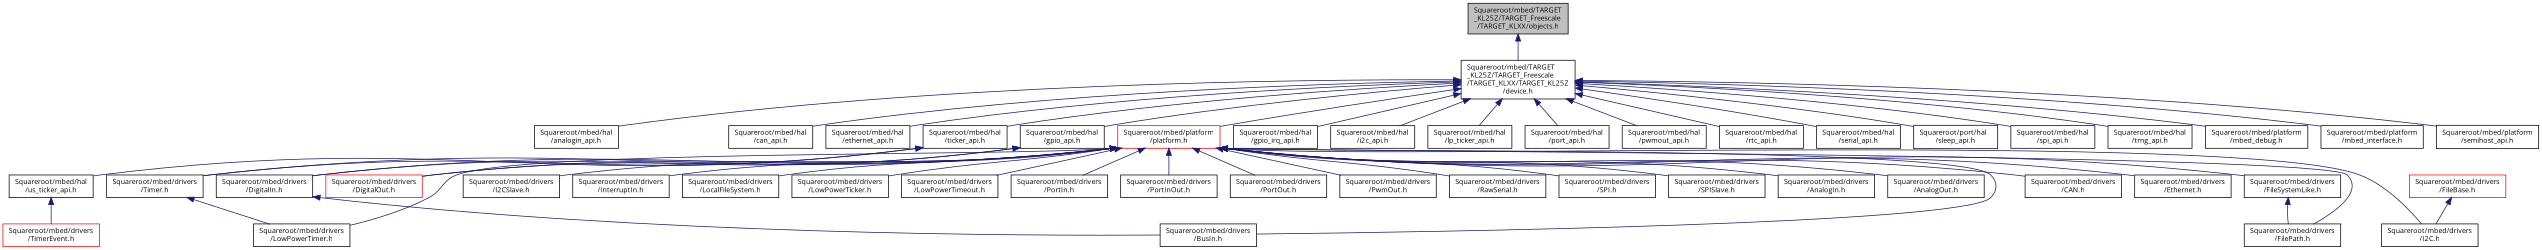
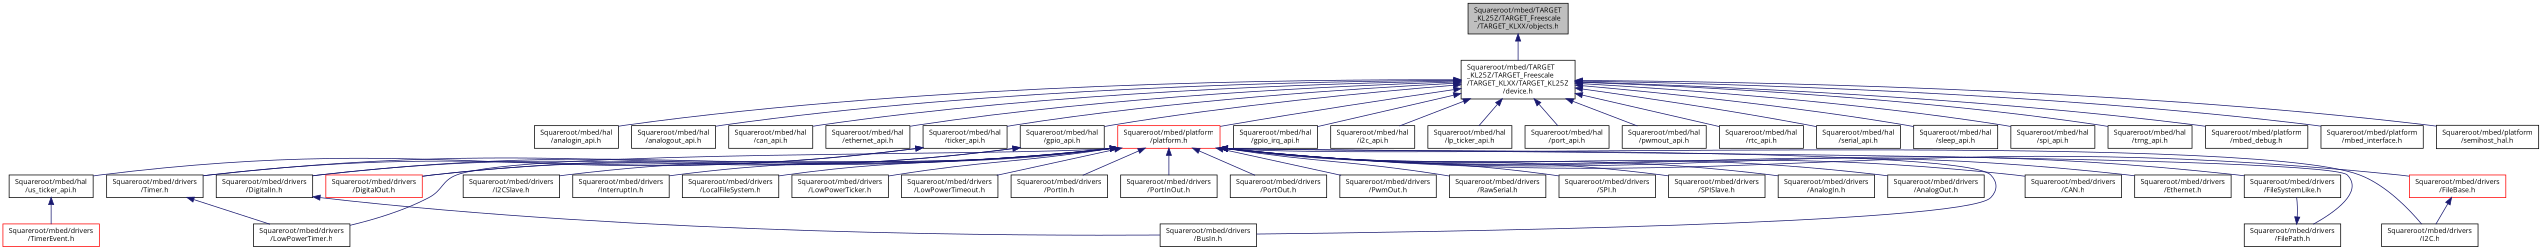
node "Squareroot/mbed/hal /analogout_api.h": added
node "Squareroot/port/hal /sleep_api.h": label "Squareroot/port/hal /sleep_api.h" -> "Squareroot/mbed/hal /sleep_api.h"
node "Squareroot/mbed/platform /semihost_api.h": label "Squareroot/mbed/platform /semihost_api.h" -> "Squareroot/mbed/platform /semihost_hal.h"
edge "Squareroot/mbed/drivers /FileBase.h" -> "Squareroot/mbed/platform /platform.h": added
edge "Squareroot/mbed/drivers /FilePath.h" -> "Squareroot/mbed/drivers /FileSystemLike.h": reversed
